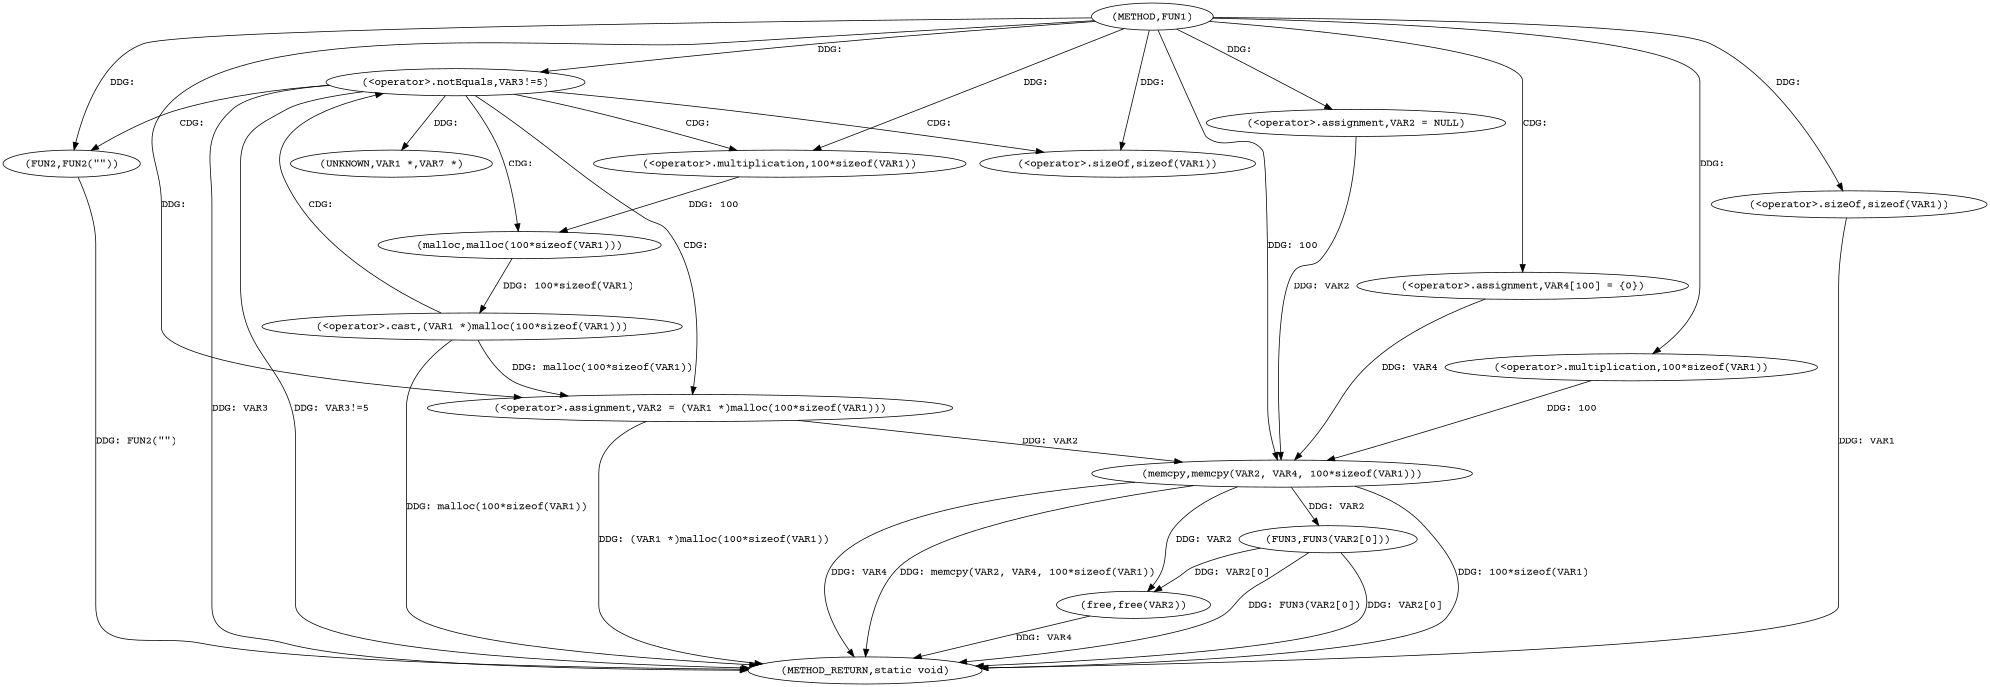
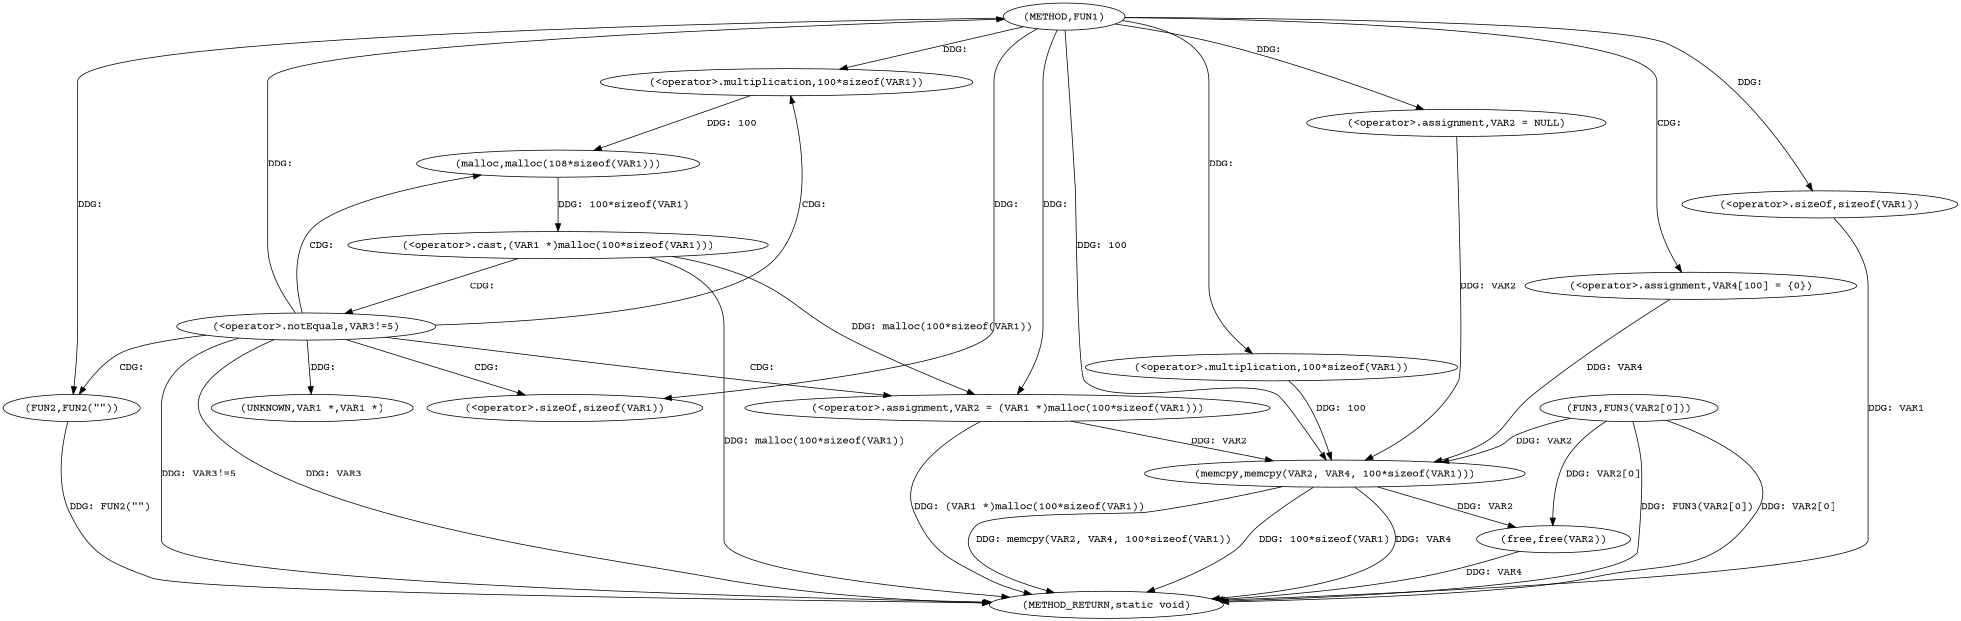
edge "(METHOD,FUN1)" -> "(<operator>.notEquals,VAR3!=5)": reversed
node "(UNKNOWN,VAR1 *,VAR7 *)": label "(UNKNOWN,VAR1 *,VAR7 *)" -> "(UNKNOWN,VAR1 *,VAR1 *)"
node "(malloc,malloc(100*sizeof(VAR1)))": label "(malloc,malloc(100*sizeof(VAR1)))" -> "(malloc,malloc(108*sizeof(VAR1)))"
edge "(memcpy,memcpy(VAR2, VAR4, 100*sizeof(VAR1)))" -> "(FUN3,FUN3(VAR2[0]))": reversed
